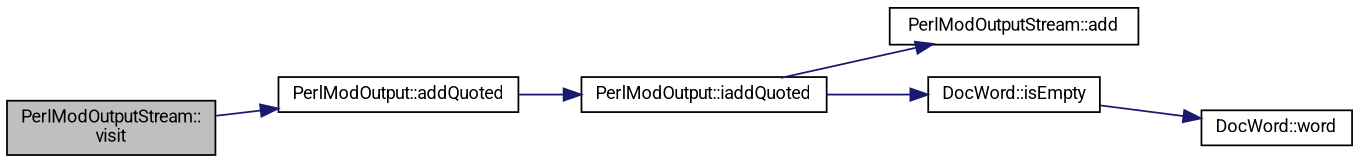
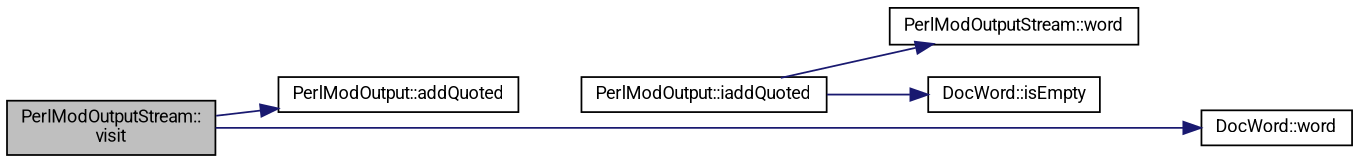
node "PerlModOutputStream::add": label "PerlModOutputStream::add" -> "PerlModOutputStream::word"
edge "PerlModOutput::addQuoted" -> "PerlModOutput::iaddQuoted": removed
edge "DocWord::isEmpty" -> "DocWord::word": now "PerlModOutputStream:: visit" -> "DocWord::word"
